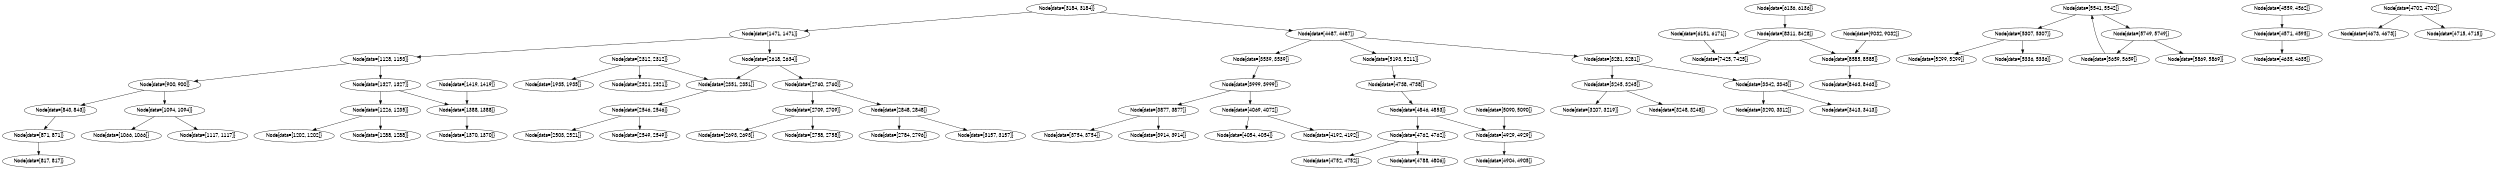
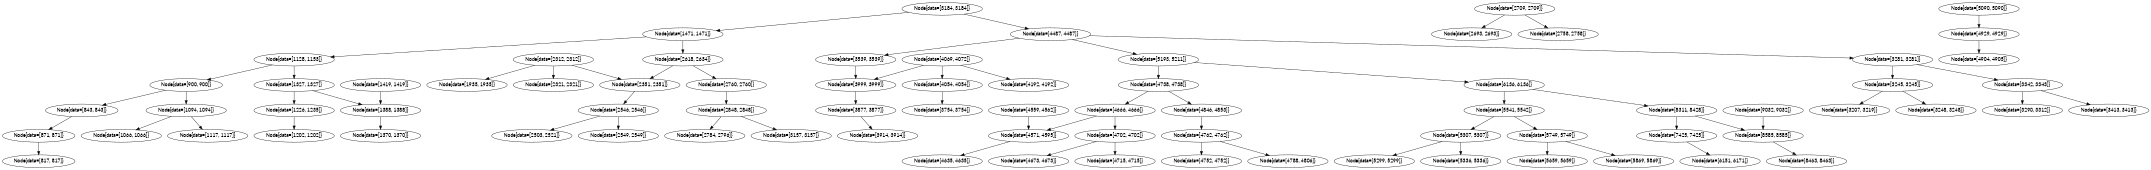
edge "Node{data=[5659, 5659]}" -> "Node{data=[5541, 5542]}": now "Node{data=[6136, 6136]}" -> "Node{data=[5541, 5542]}"
edge "Node{data=[6151, 6171]}" -> "Node{data=[7425, 7425]}": reversed
edge "Node{data=[5193, 5211]}" -> "Node{data=[6136, 6136]}": added
edge "Node{data=[2760, 2760]}" -> "Node{data=[2709, 2709]}": removed
edge "Node{data=[3999, 3999]}" -> "Node{data=[4069, 4072]}": reversed
node "Node{data=[4666, 4666]}": added
edge "Node{data=[3877, 3877]}" -> "Node{data=[3754, 3754]}": now "Node{data=[4054, 4054]}" -> "Node{data=[3754, 3754]}"
edge "Node{data=[4846, 4853]}" -> "Node{data=[4929, 4929]}": removed
node "Node{data=[1288, 1288]}": removed
